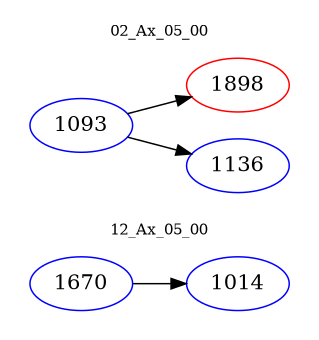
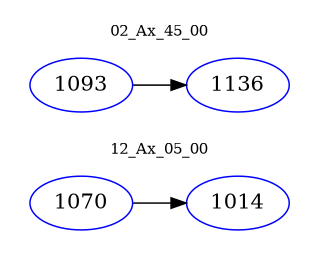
cluster "02_Ax_05_00": label "02_Ax_05_00" -> "02_Ax_45_00"
node "1898": removed
node "1670": label "1670" -> "1070"
